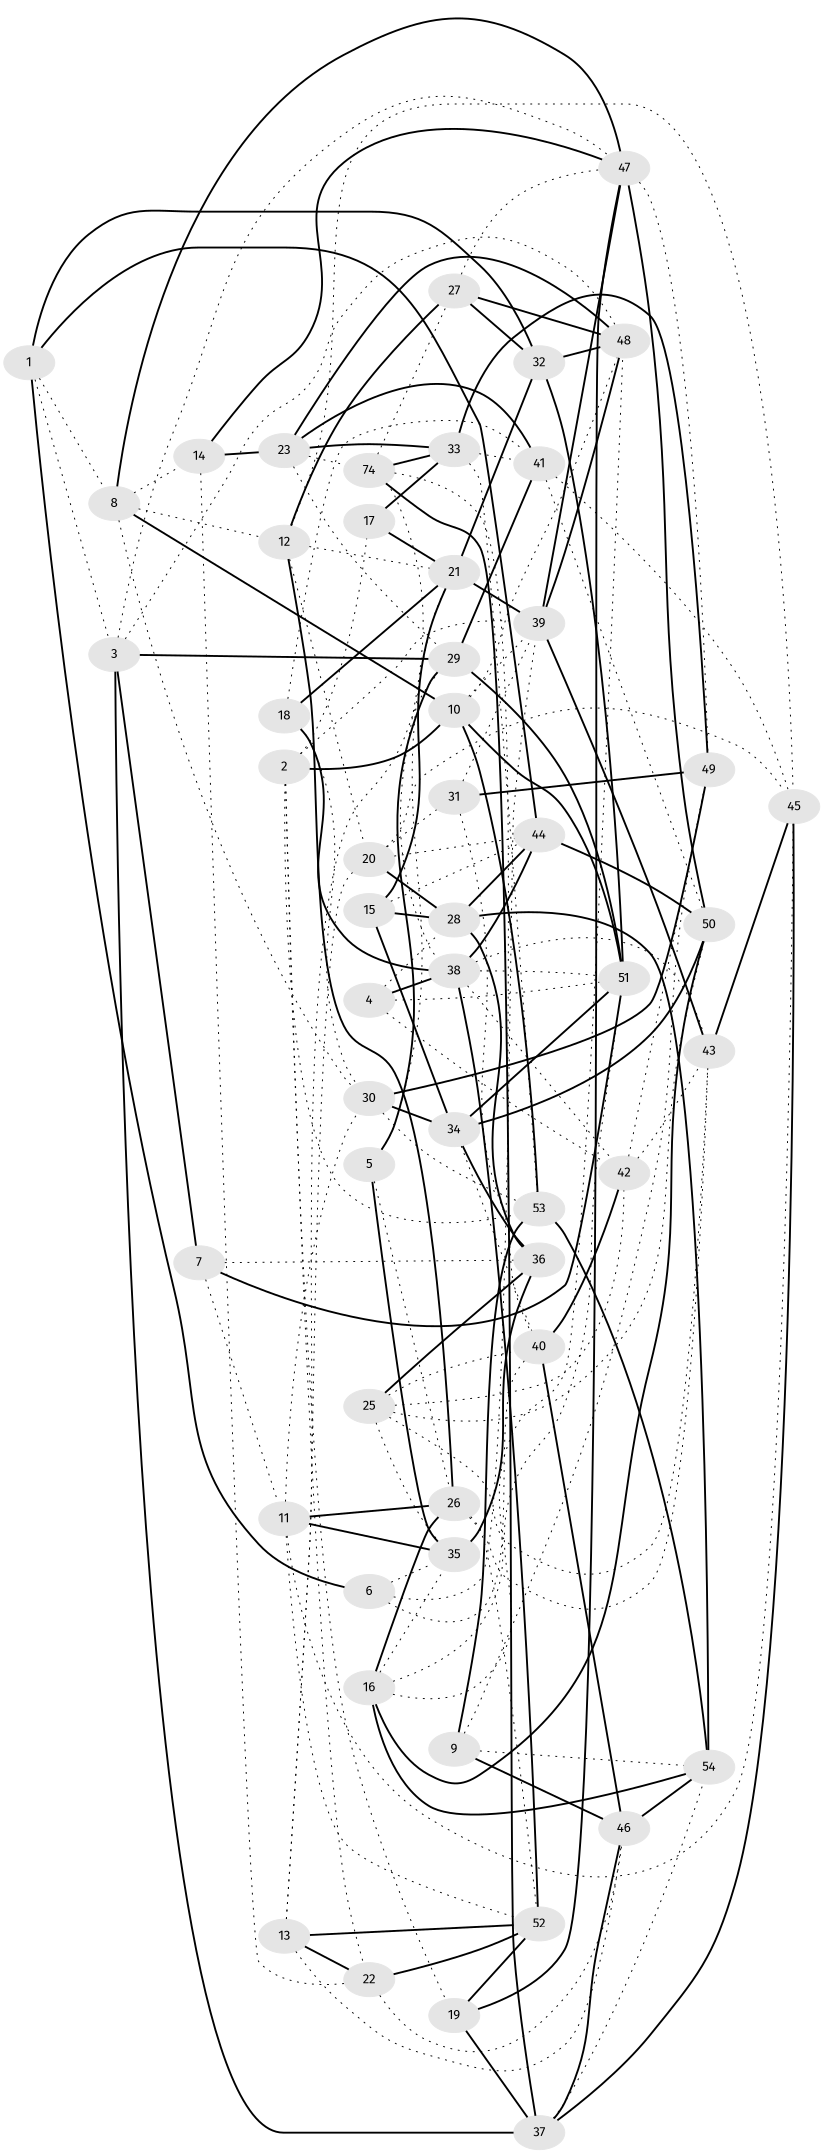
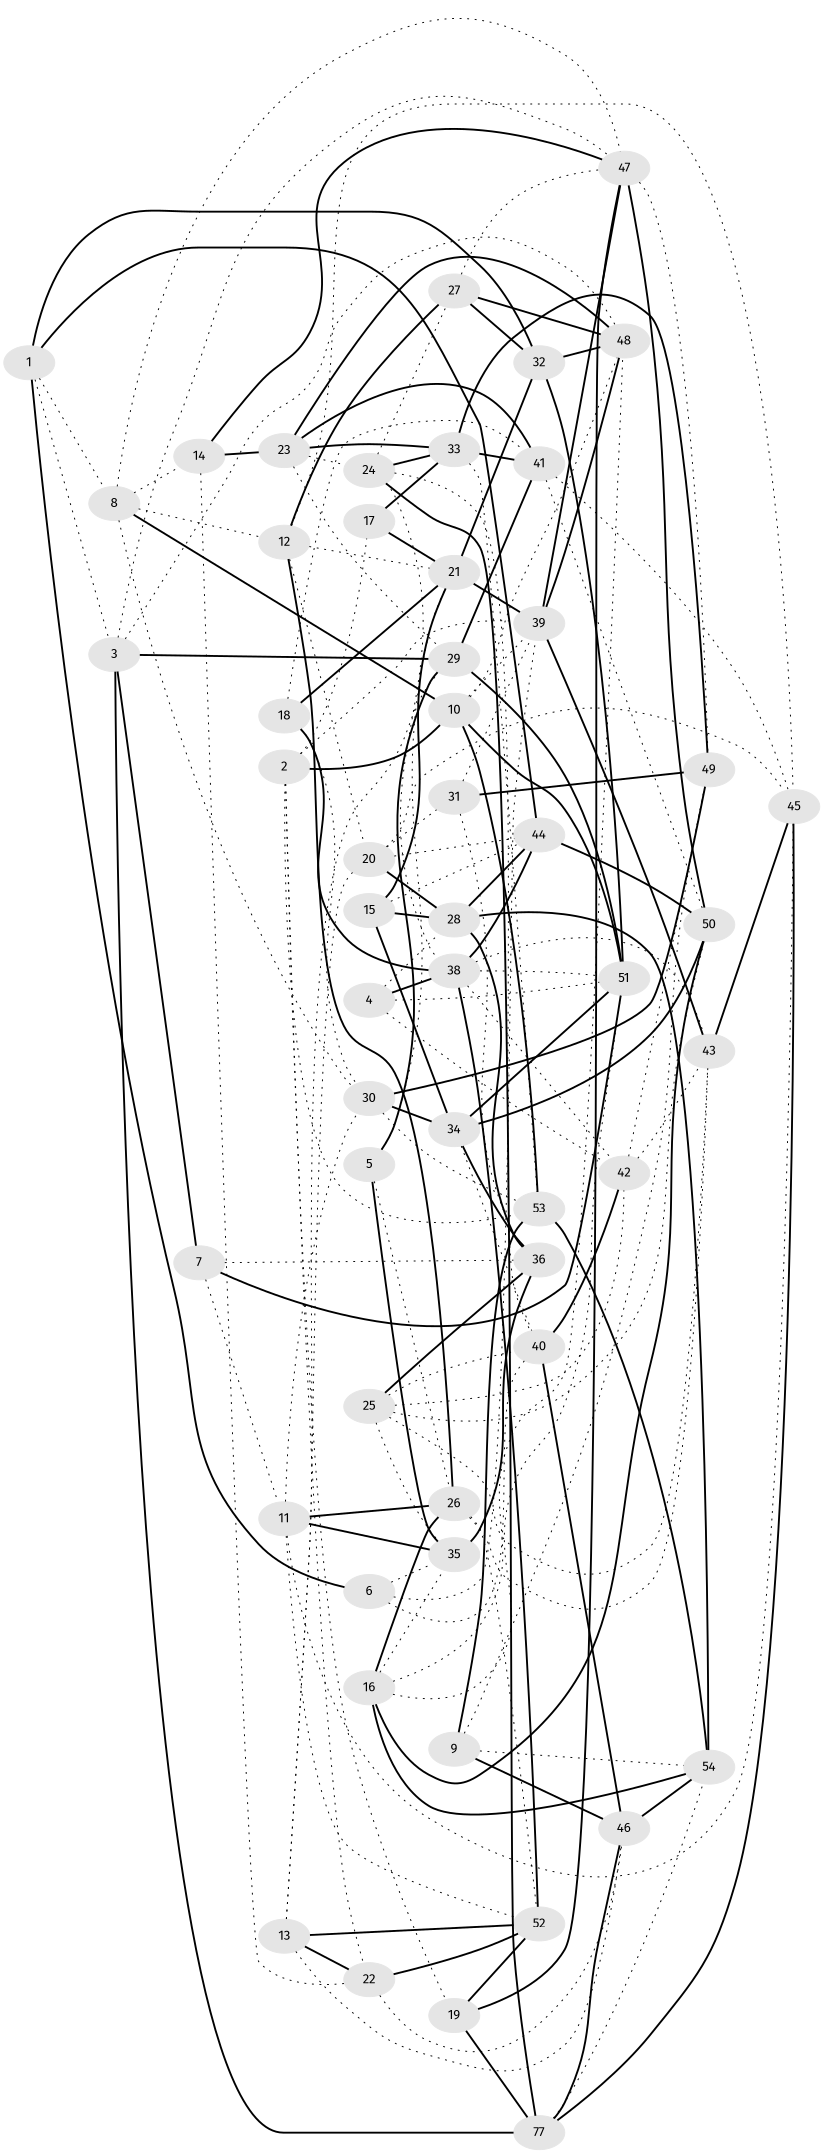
edge "47" -- "8": style bold -> dotted
edge "33" -- "41": style dotted -> bold
node "74": label "74" -> "24"
node "37": label "37" -> "77"
